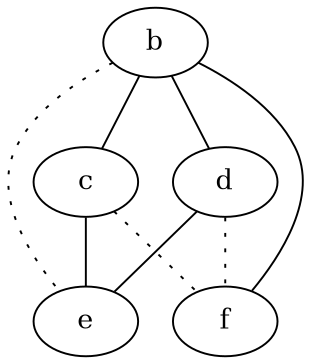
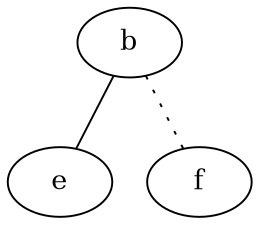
edge "b" -- "e": style dotted -> solid
edge "b" -- "f": style solid -> dotted
node "c": removed
node "d": removed
